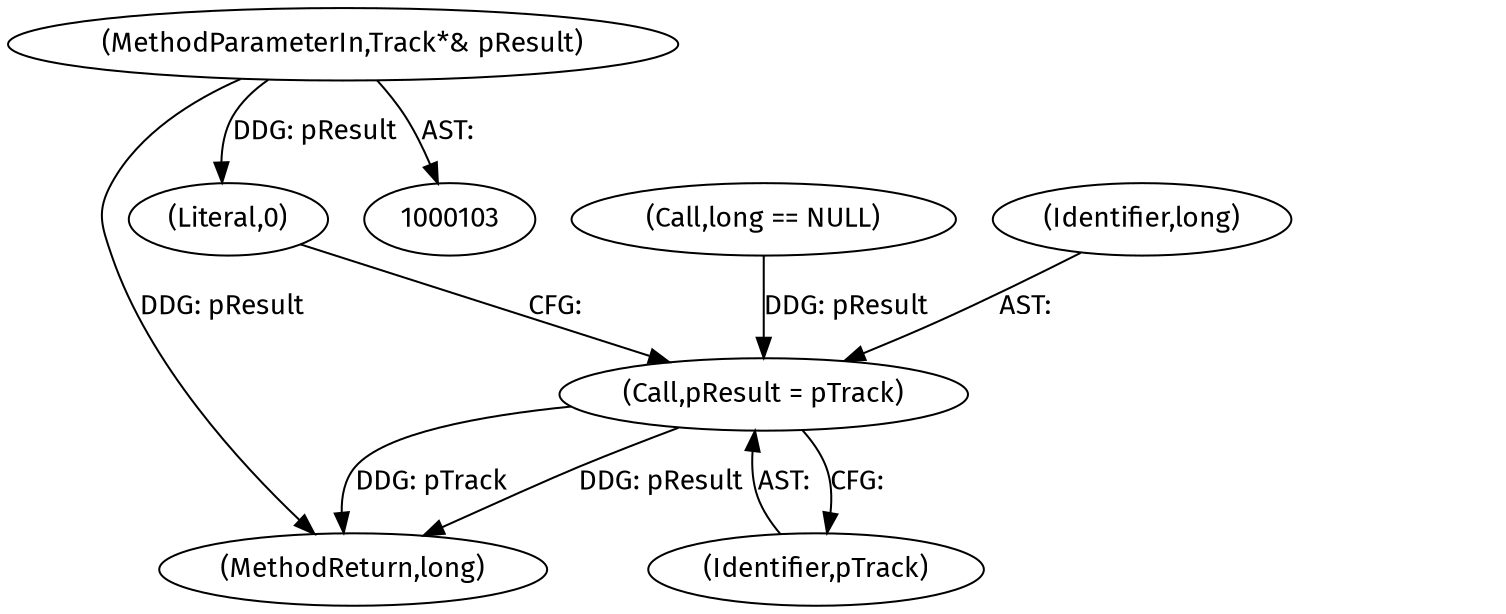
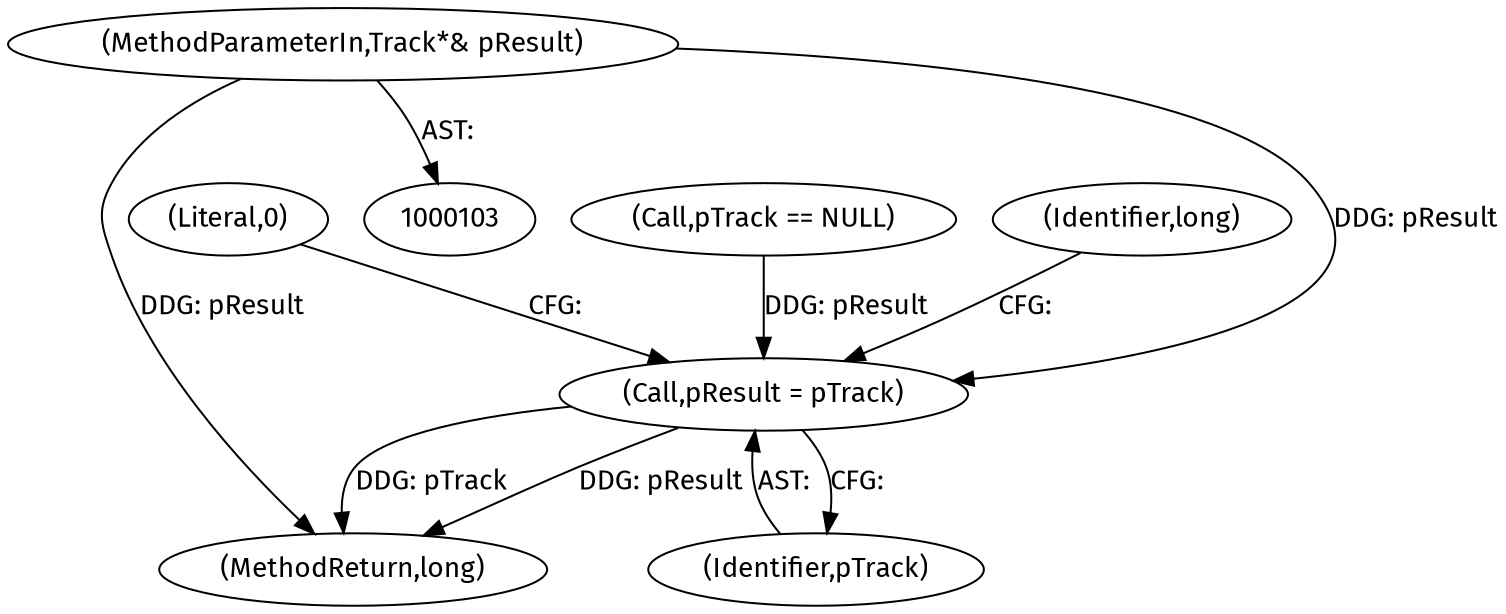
edge "(MethodParameterIn,Track*& pResult)" -> "(Literal,0)": now "(MethodParameterIn,Track*& pResult)" -> "(Call,pResult = pTrack)"
node "(Call,long == NULL)": label "(Call,long == NULL)" -> "(Call,pTrack == NULL)"
edge "(Identifier,long)" -> "(Call,pResult = pTrack)": label "AST: " -> "CFG: "
